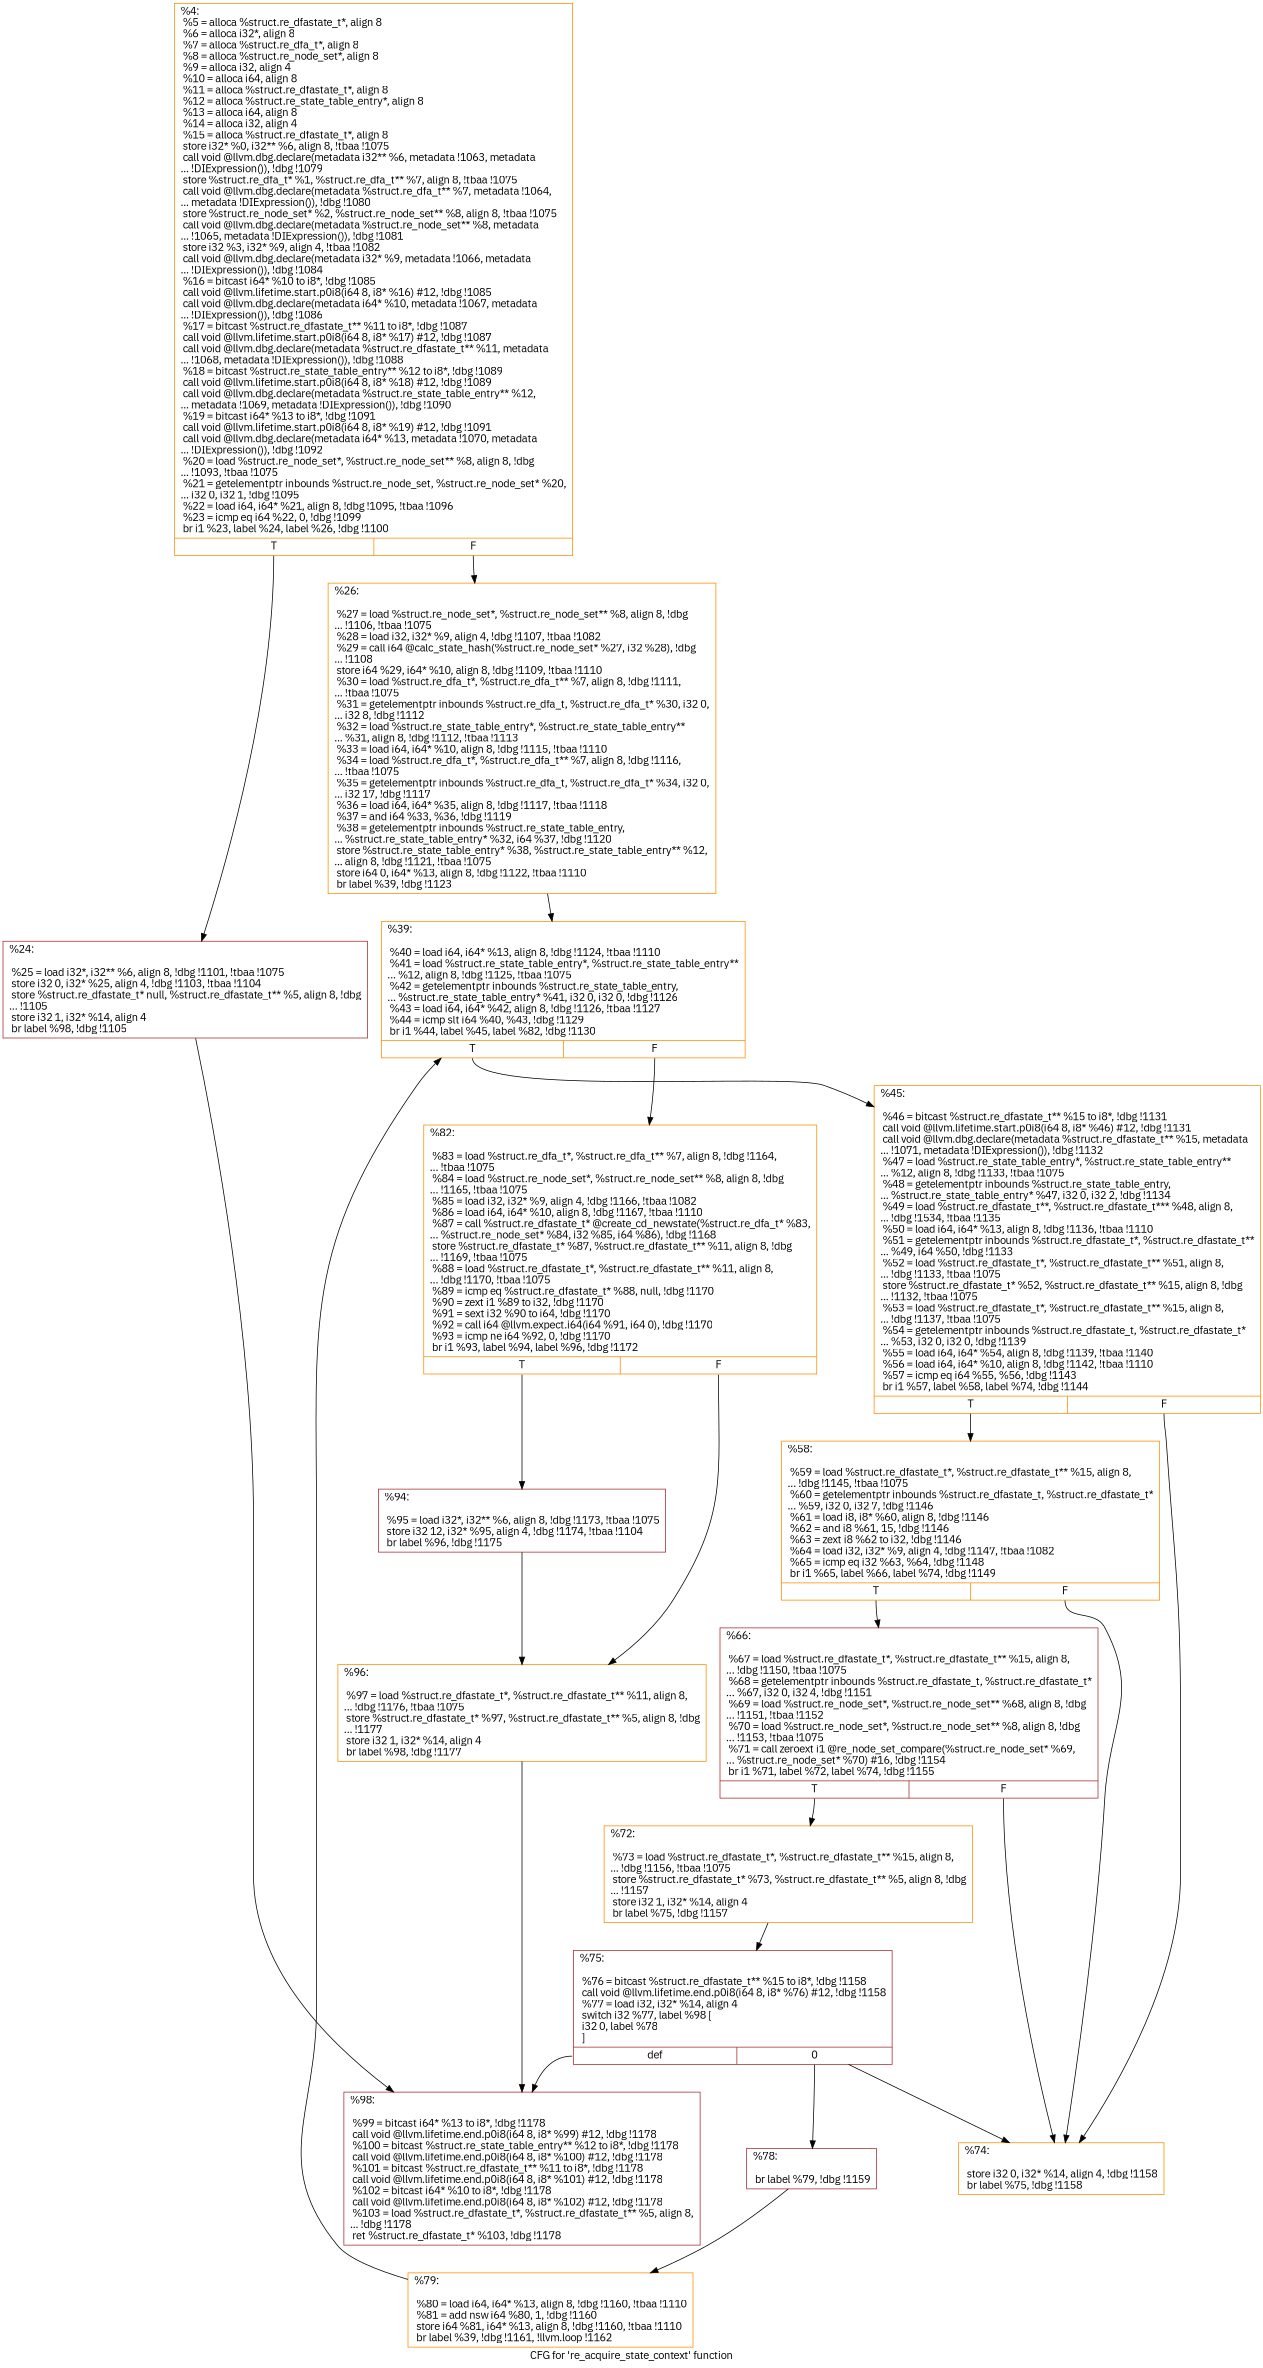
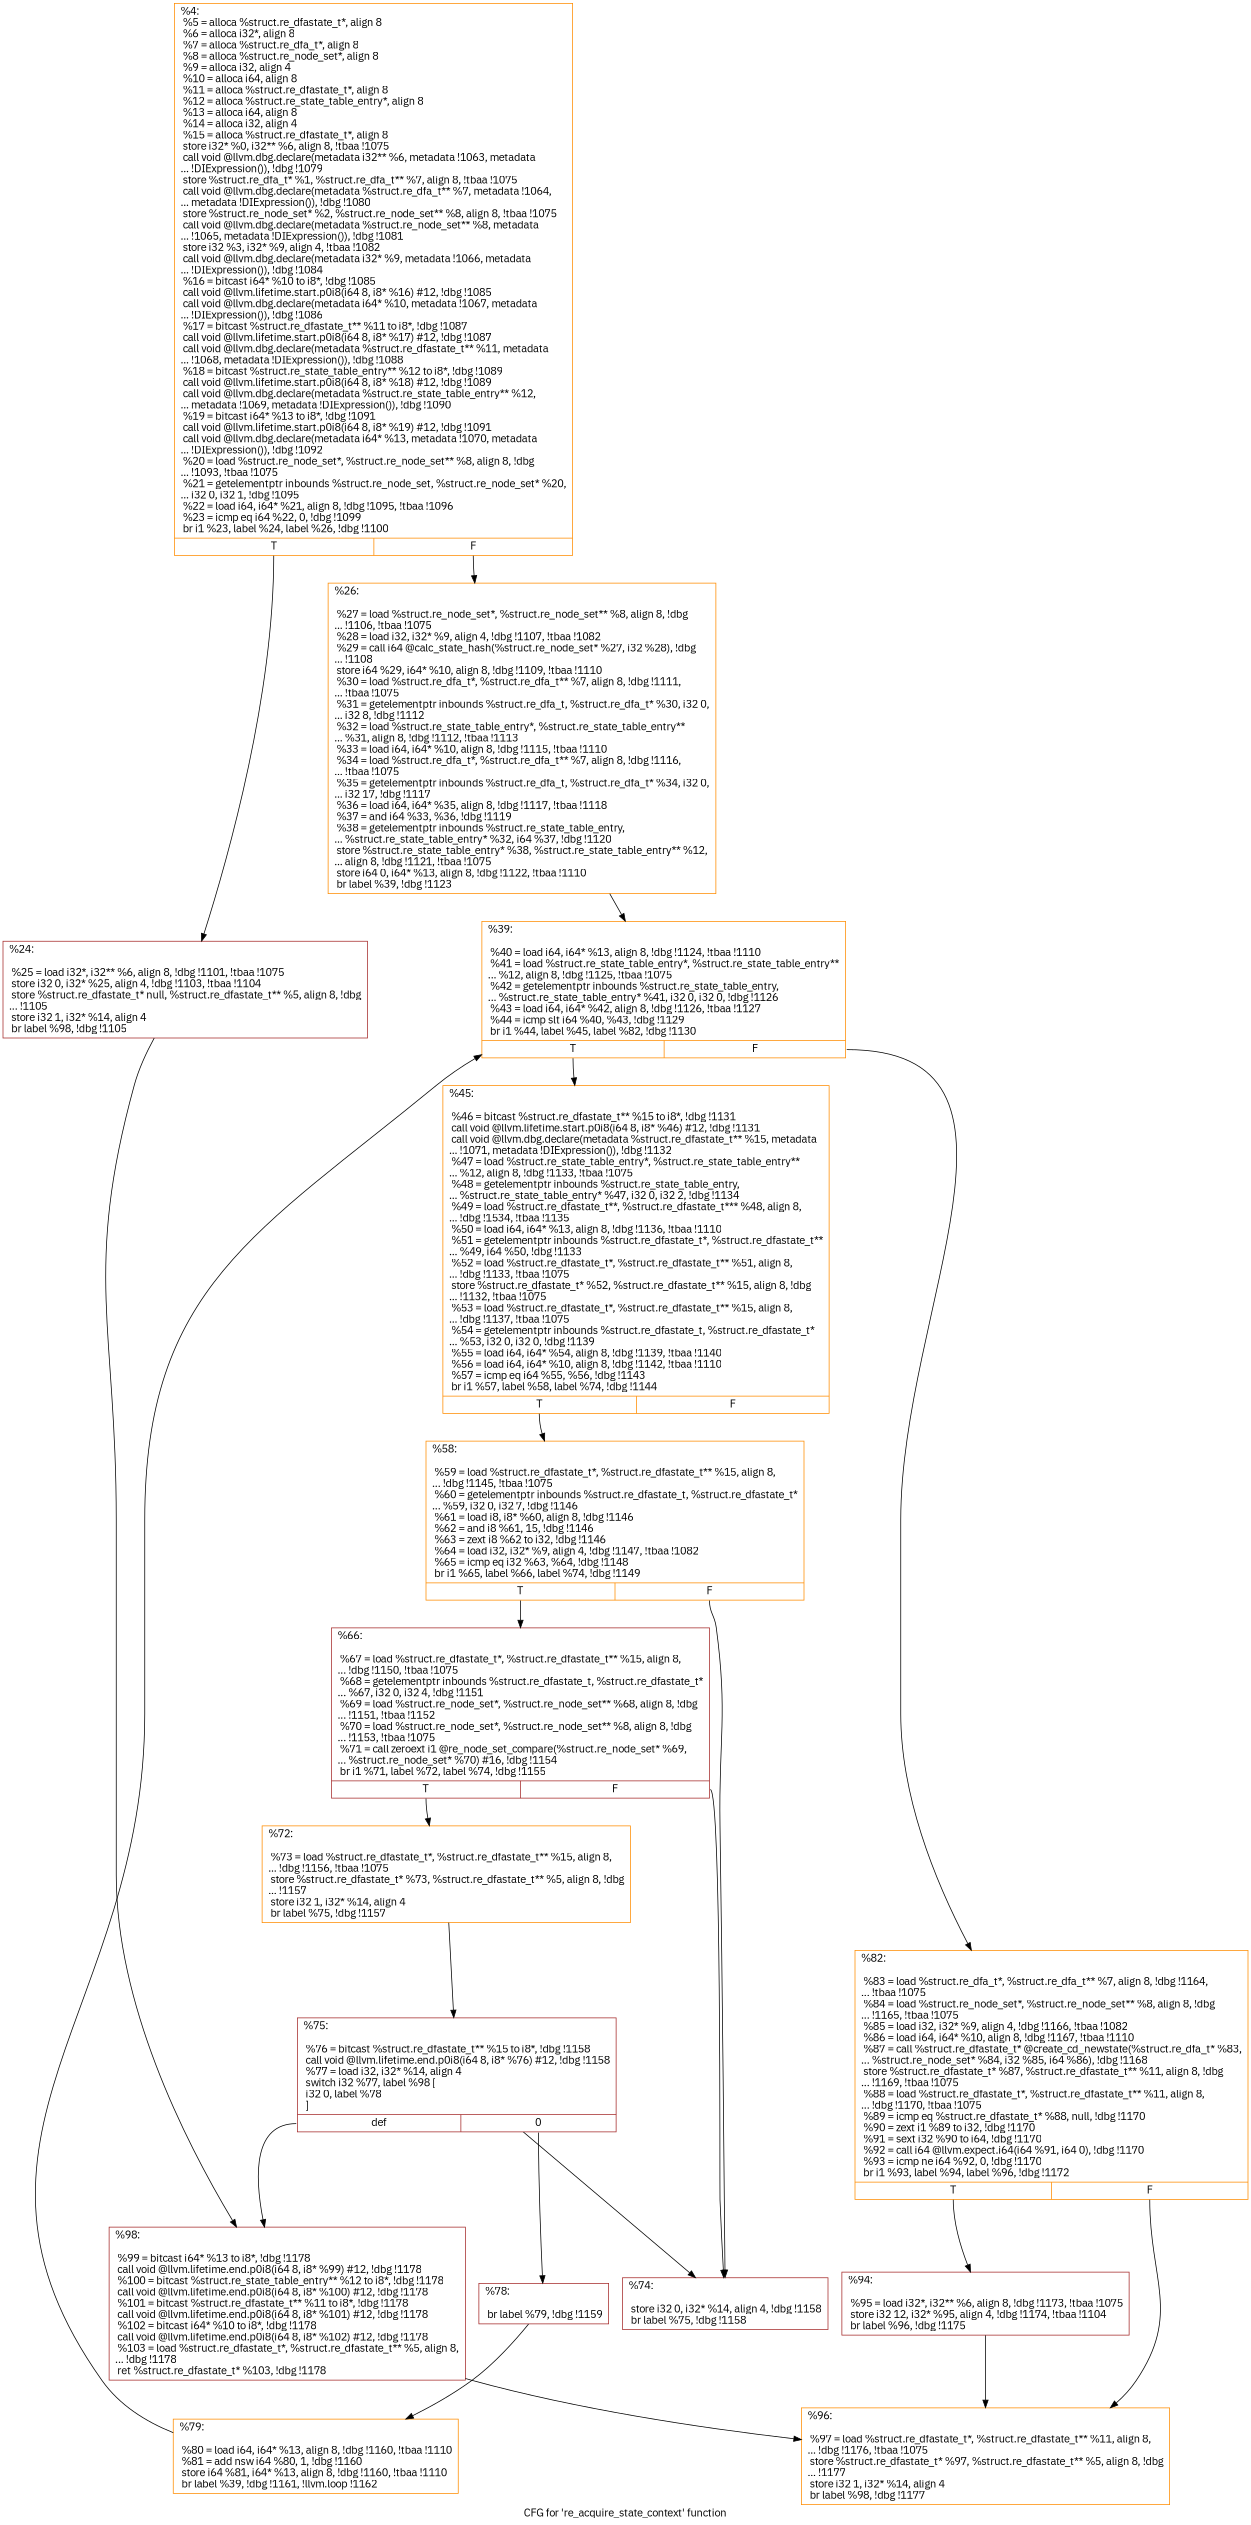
edge "%45:" -> "%74:": removed
edge "%96:" -> "%98:": reversed
node "%74:": color darkorange -> brown
